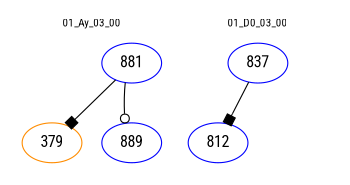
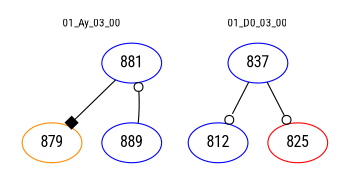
edge "881" -> "889": reversed
edge "837" -> "812": arrowhead box -> odot
node "379": label "379" -> "879"
node "825": added
